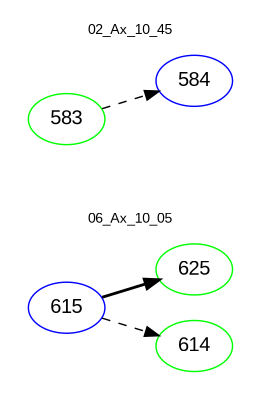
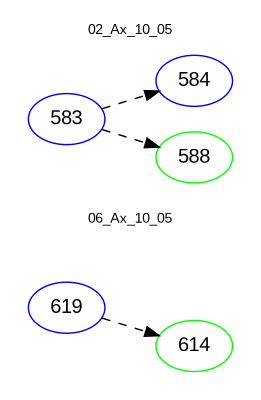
cluster "02_Ax_10_45": label "02_Ax_10_45" -> "02_Ax_10_05"
node "583": color green -> blue
node "588": added
node "625": removed
node "615": label "615" -> "619"
